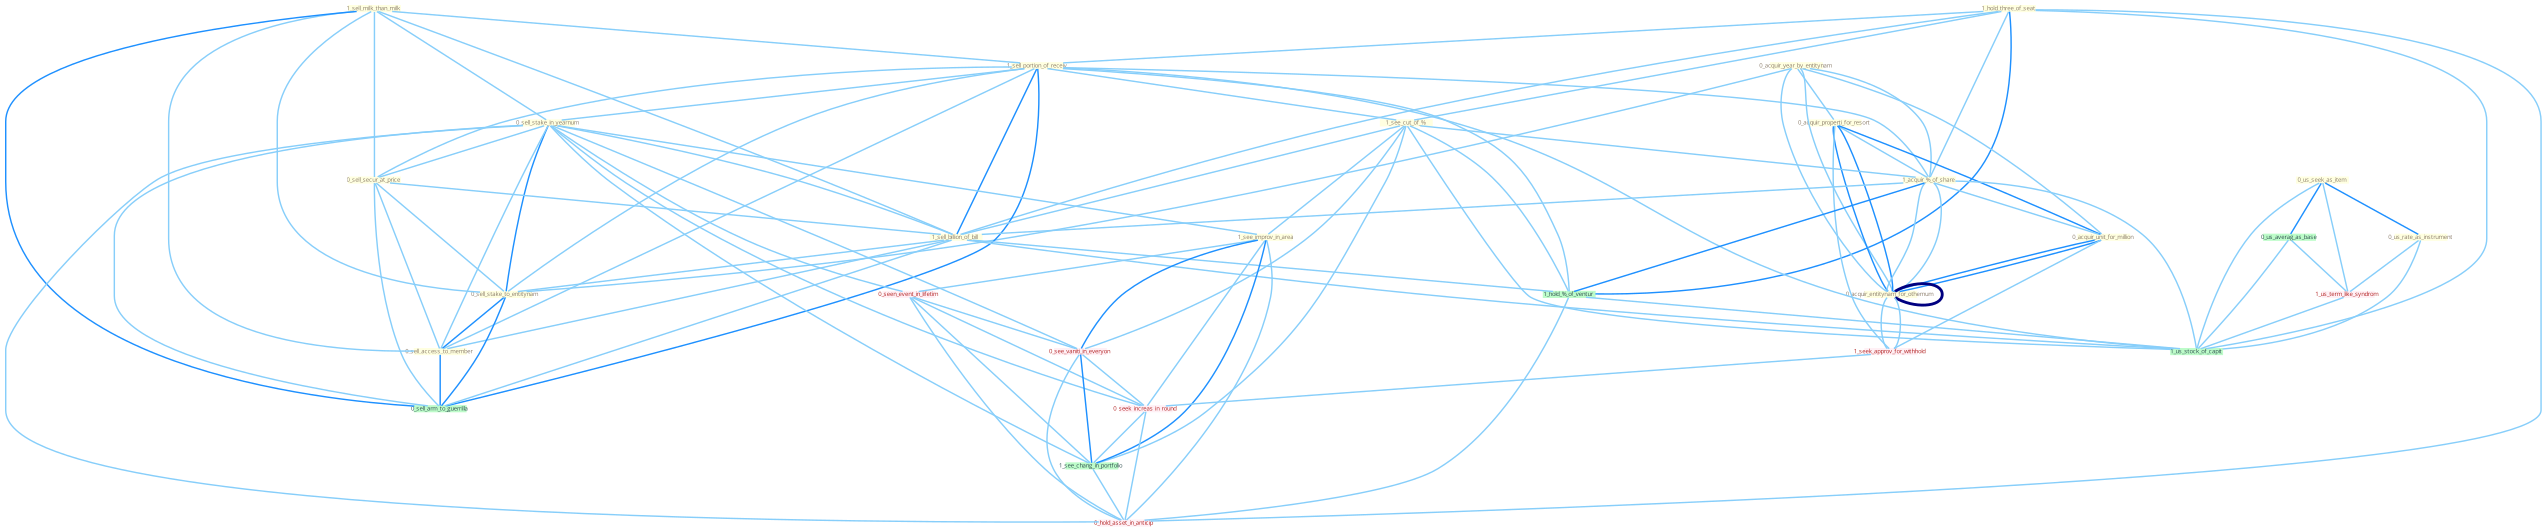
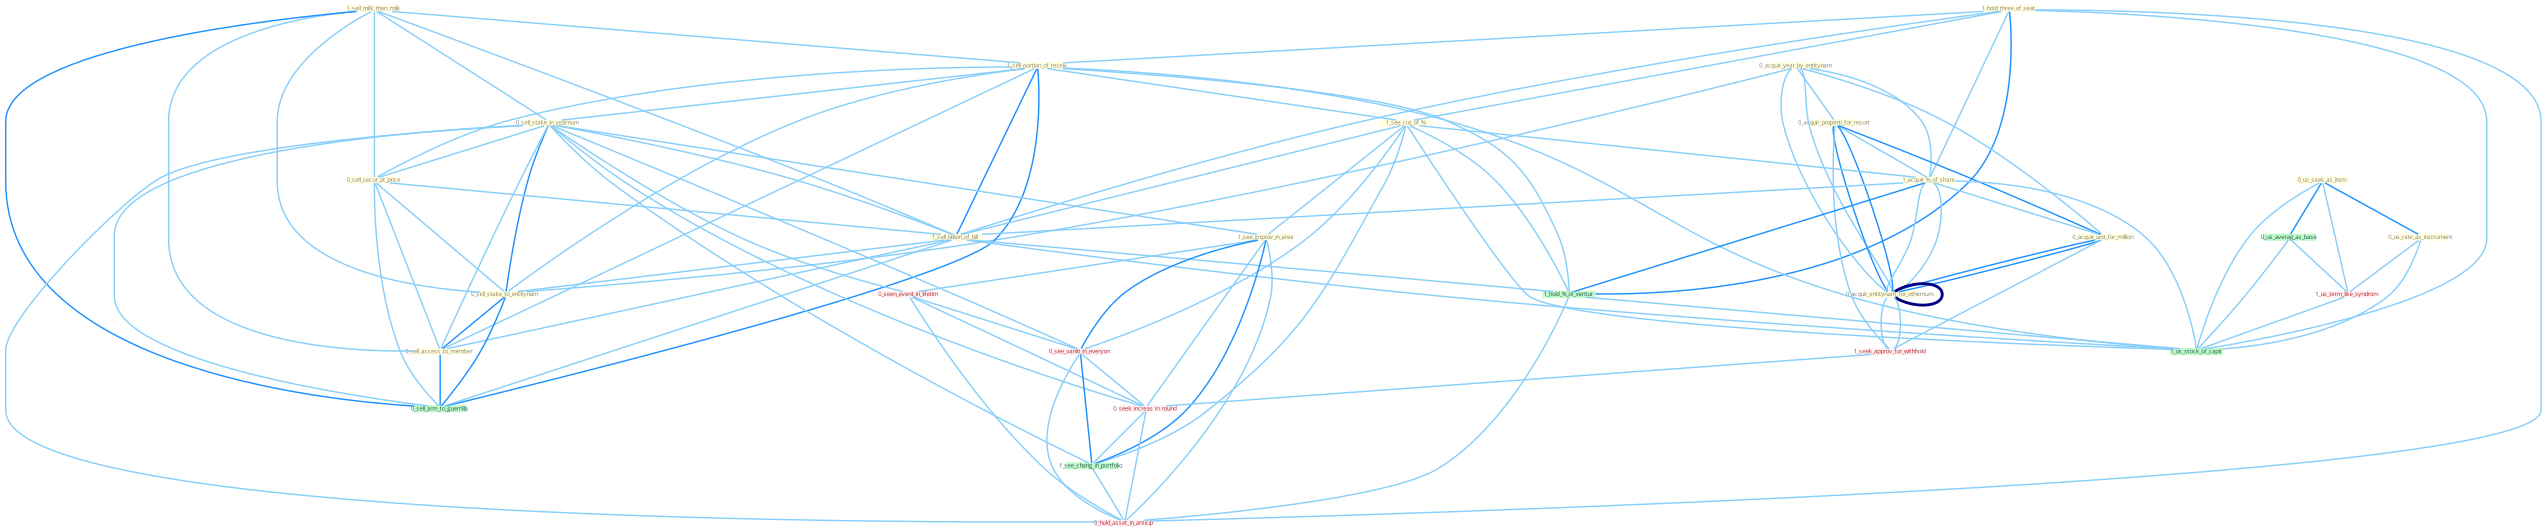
edge "1_sell_portion_of_receiv" -- "1_acquir_%_of_share": removed
edge "0_seen_event_in_lifetim" -- "1_see_chang_in_portfolio": removed
